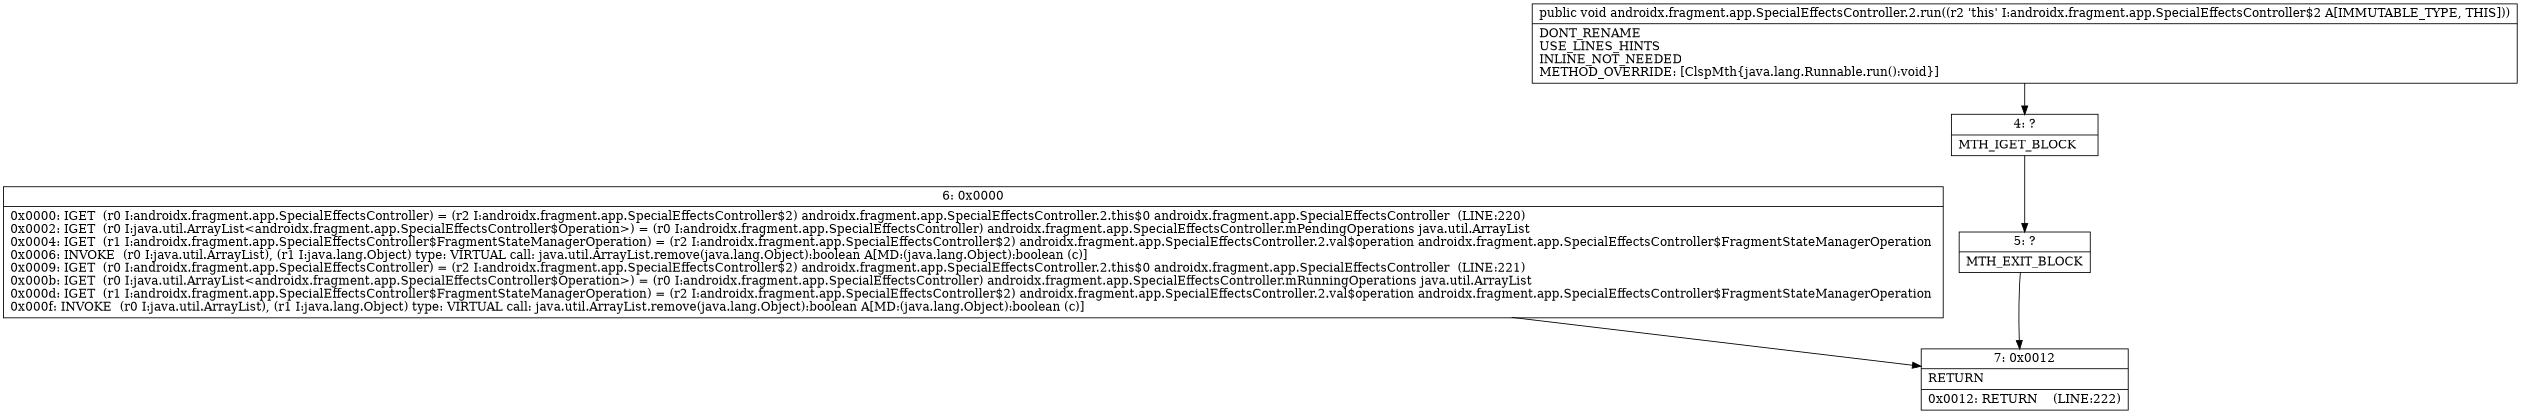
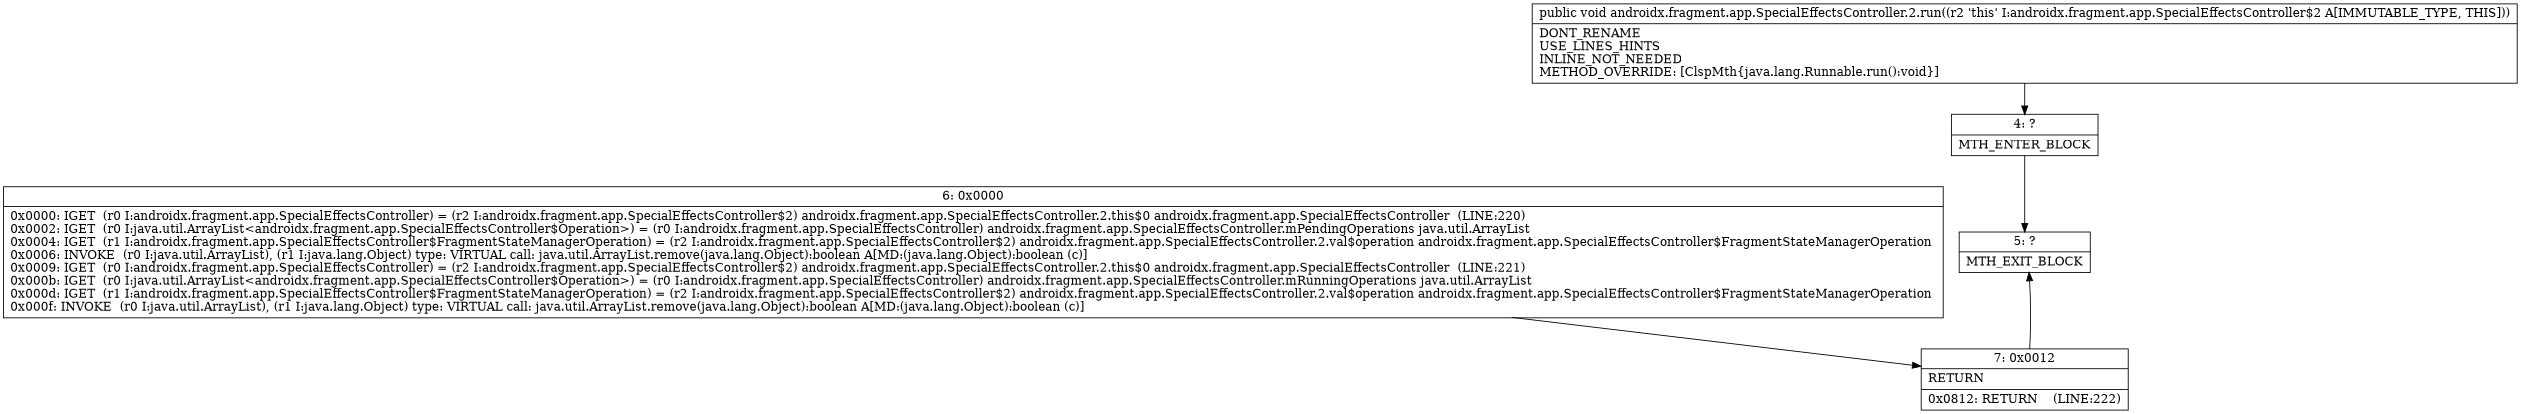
node "4: ?": text "MTH_IGET_BLOCK" -> "MTH_ENTER_BLOCK"
edge "5: ?" -> "7: 0x0012": reversed
node "7: 0x0012": text "0x0012: RETURN    (LINE:222)" -> "0x0812: RETURN    (LINE:222)"
